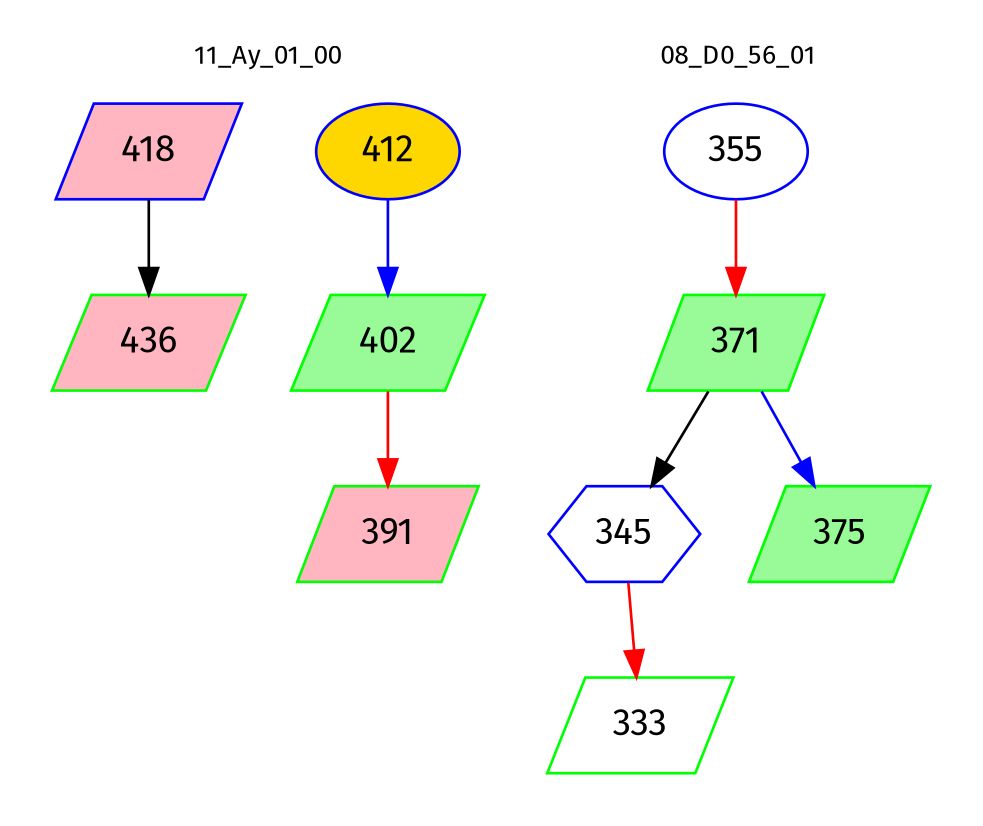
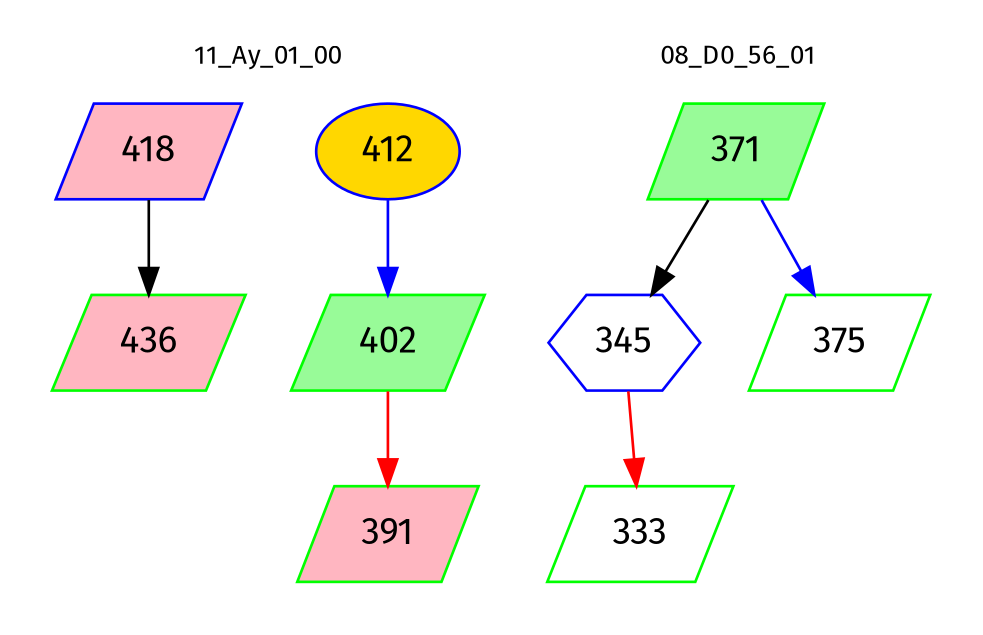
node "355": removed
node "375": fillcolor palegreen -> white
